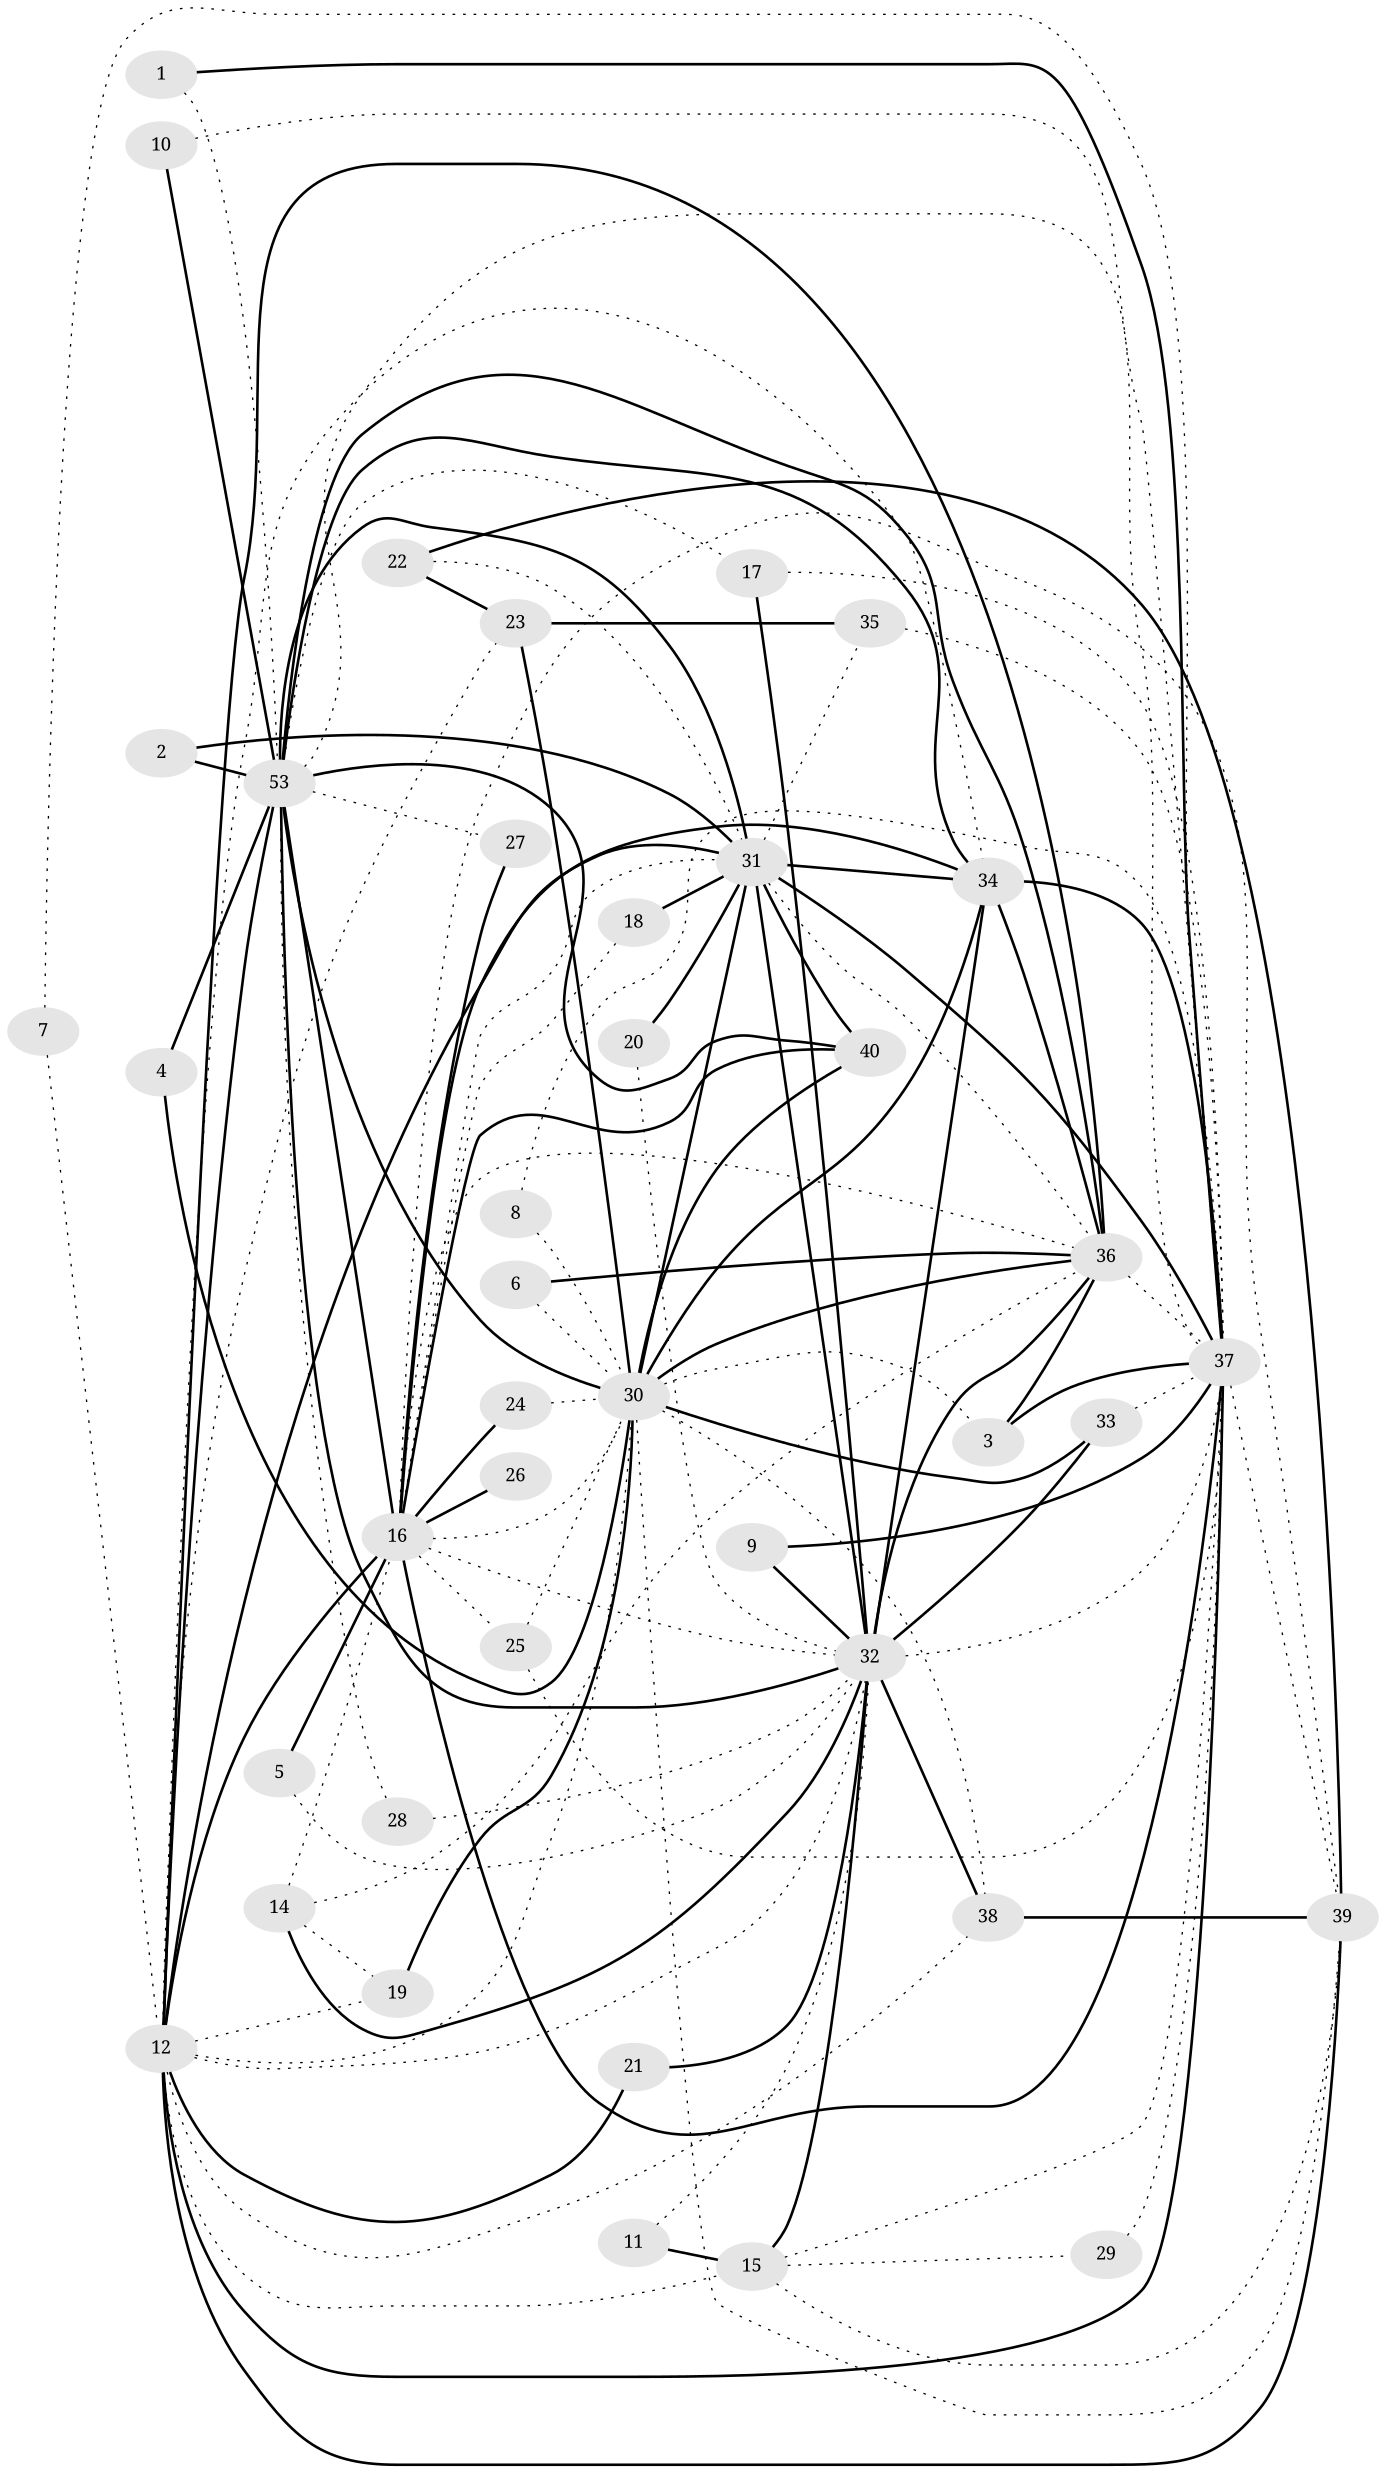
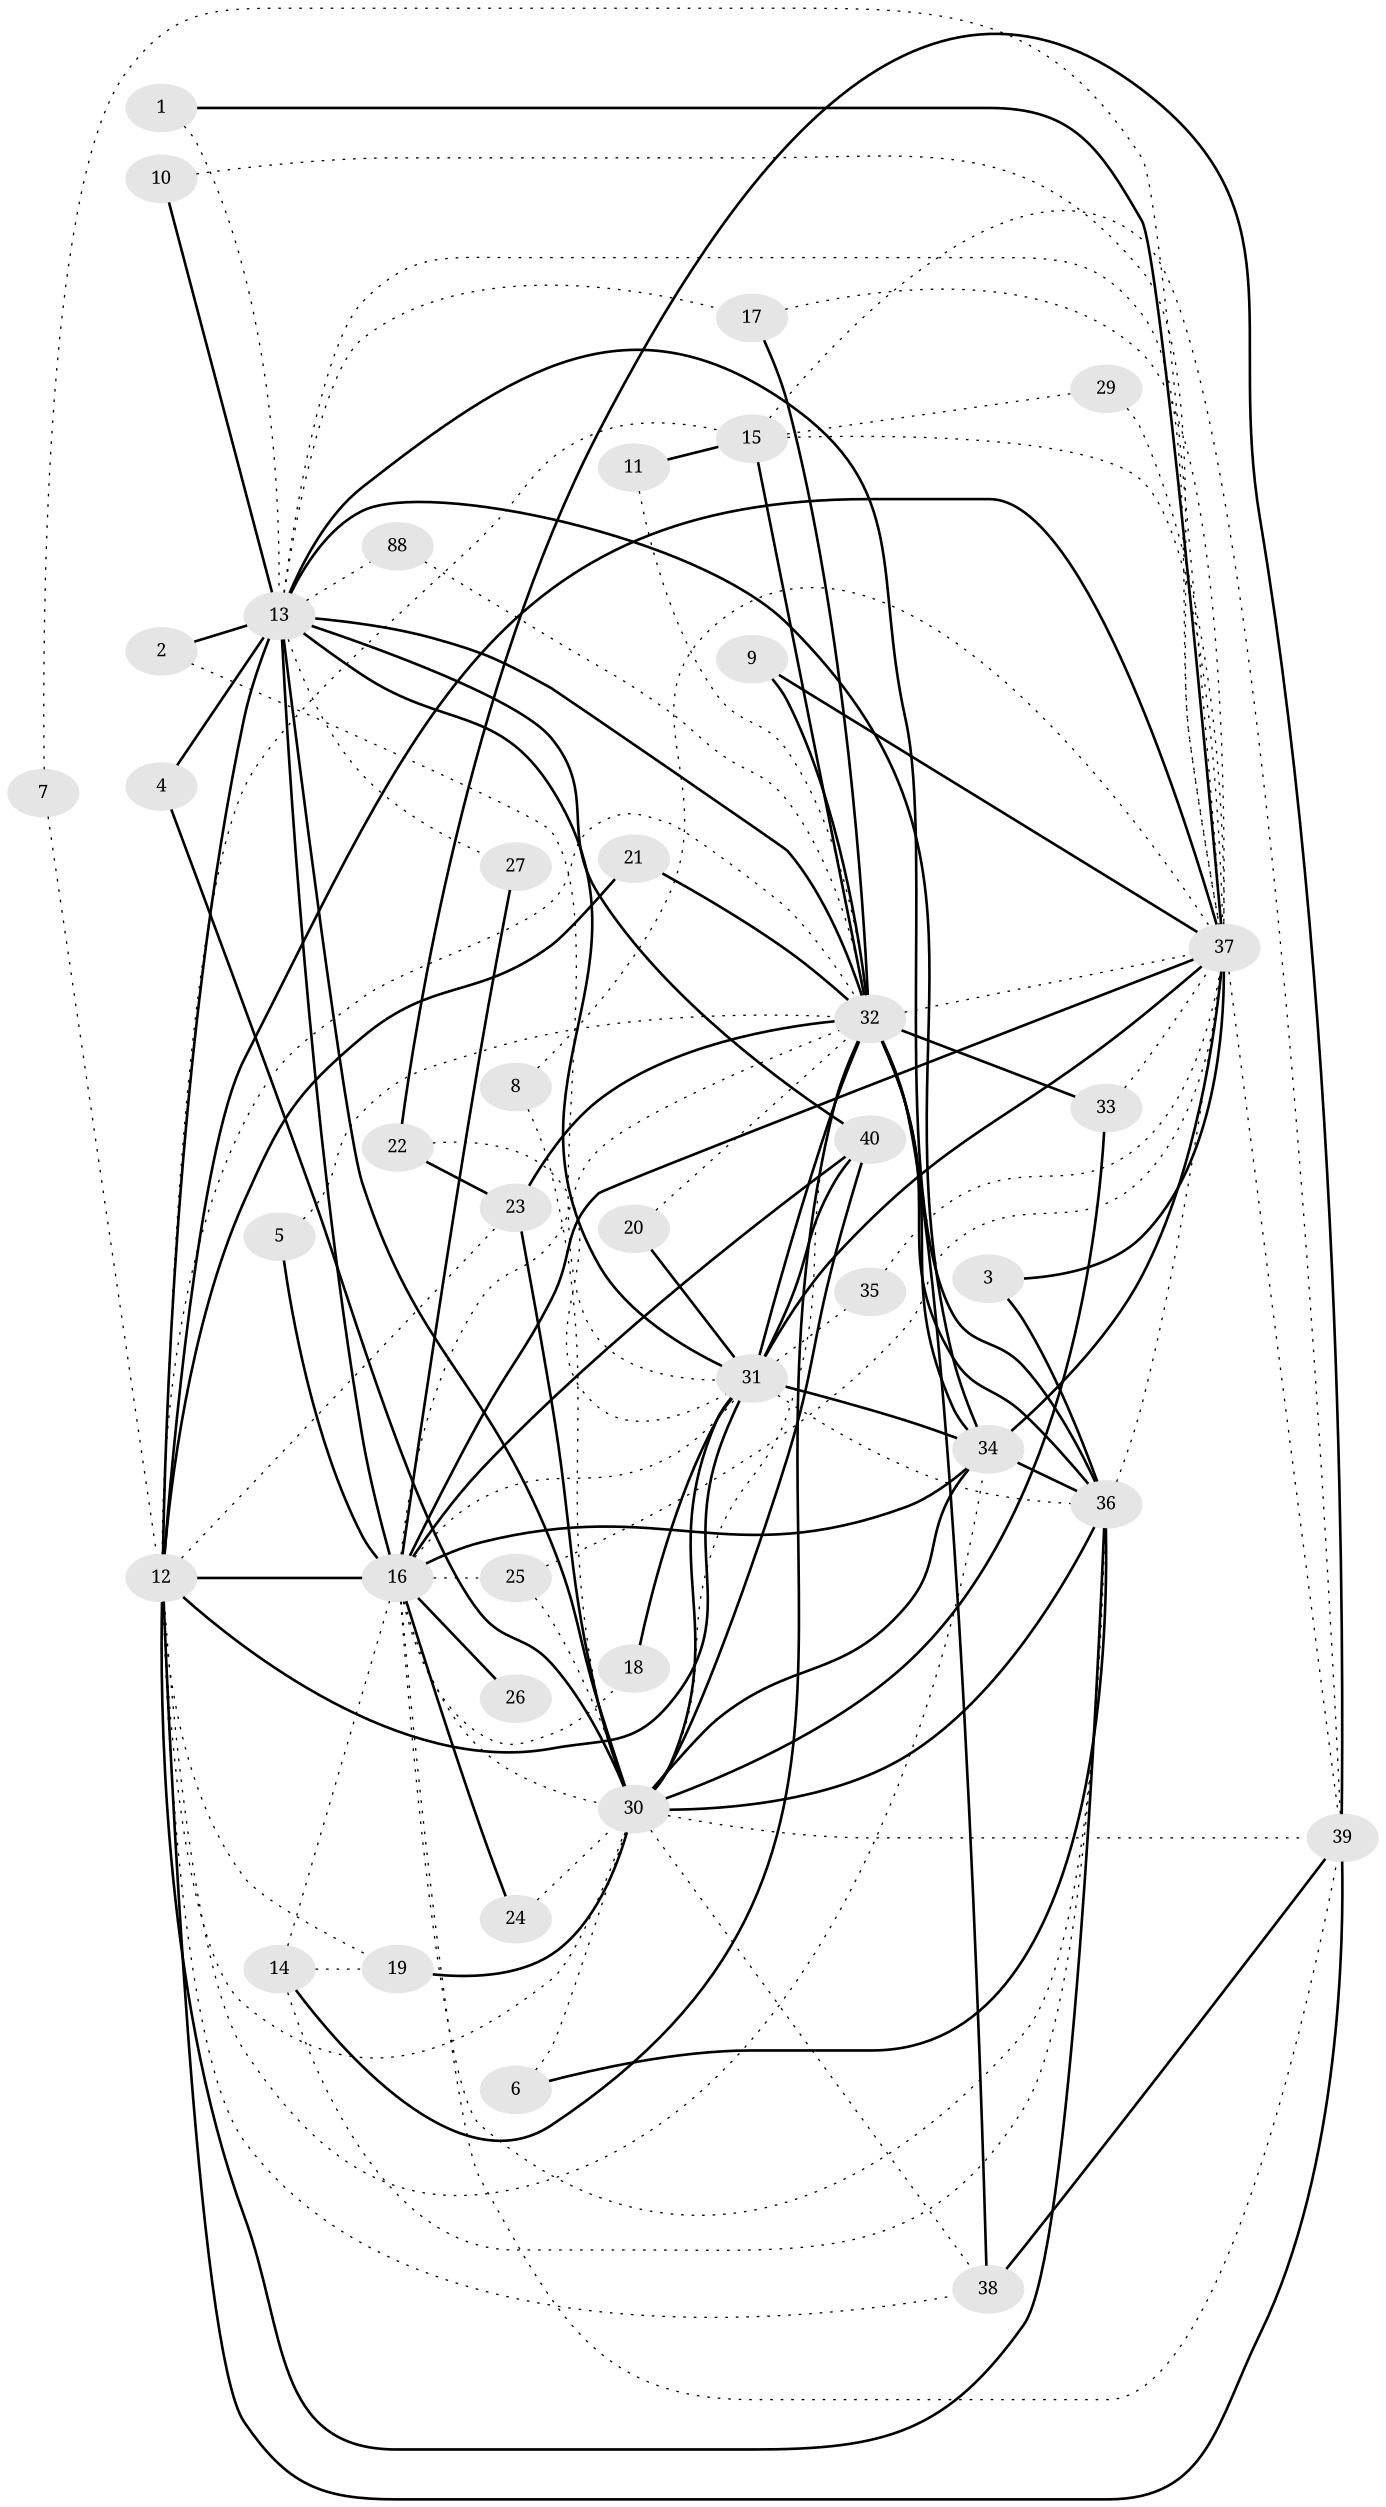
edge "23" -- "35": now "23" -- "32"
edge "2" -- "31": style bold -> dotted
node "53": label "53" -> "13"
edge "30" -- "3": now "30" -- "32"
node "28": label "28" -> "88"
